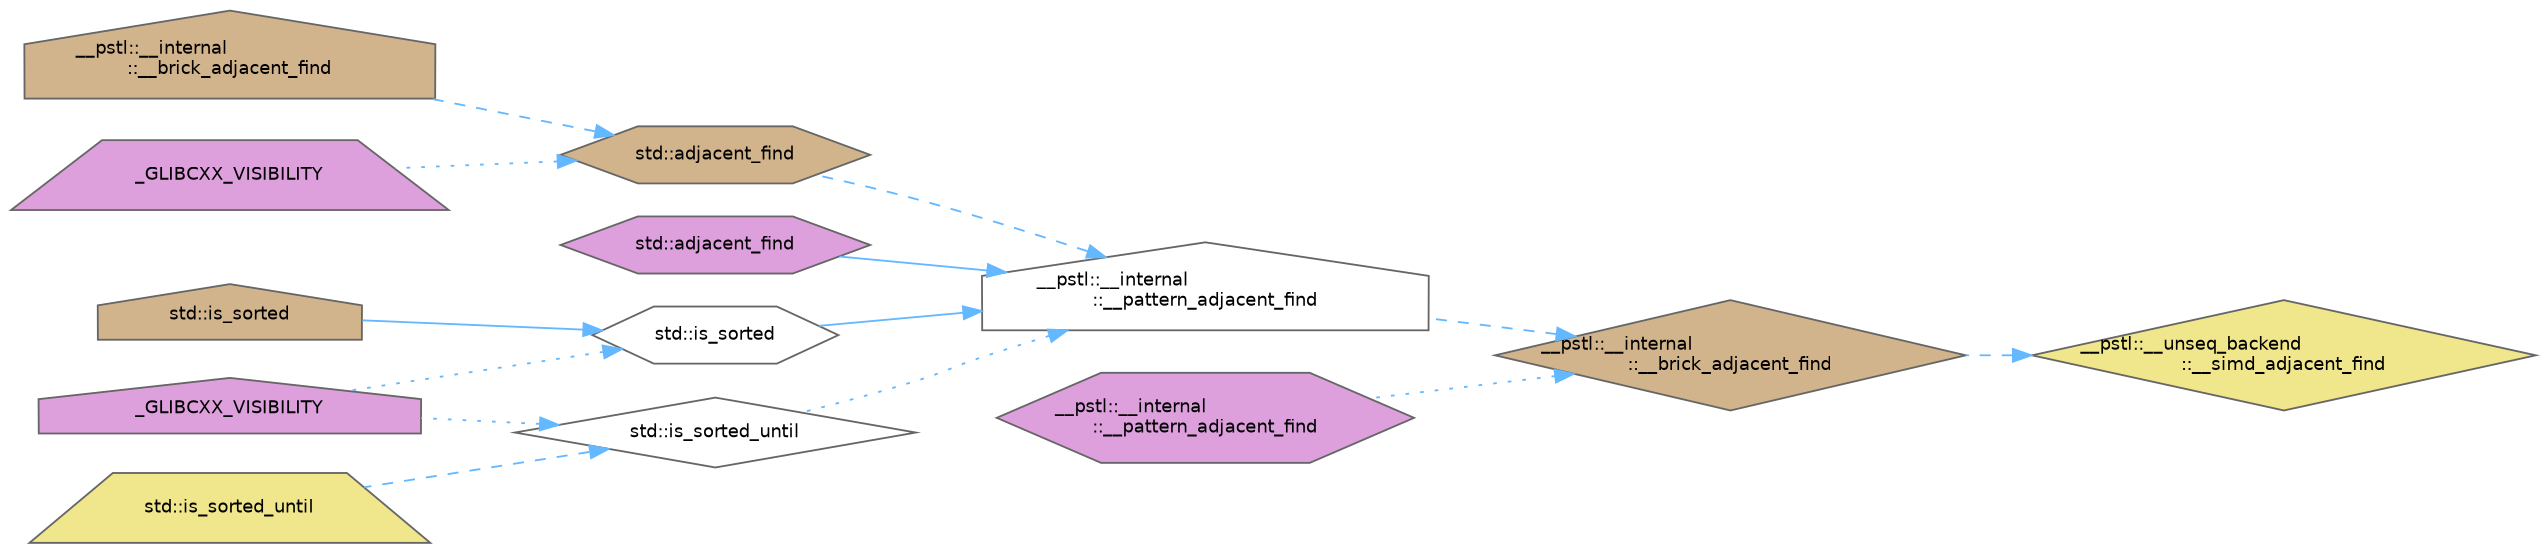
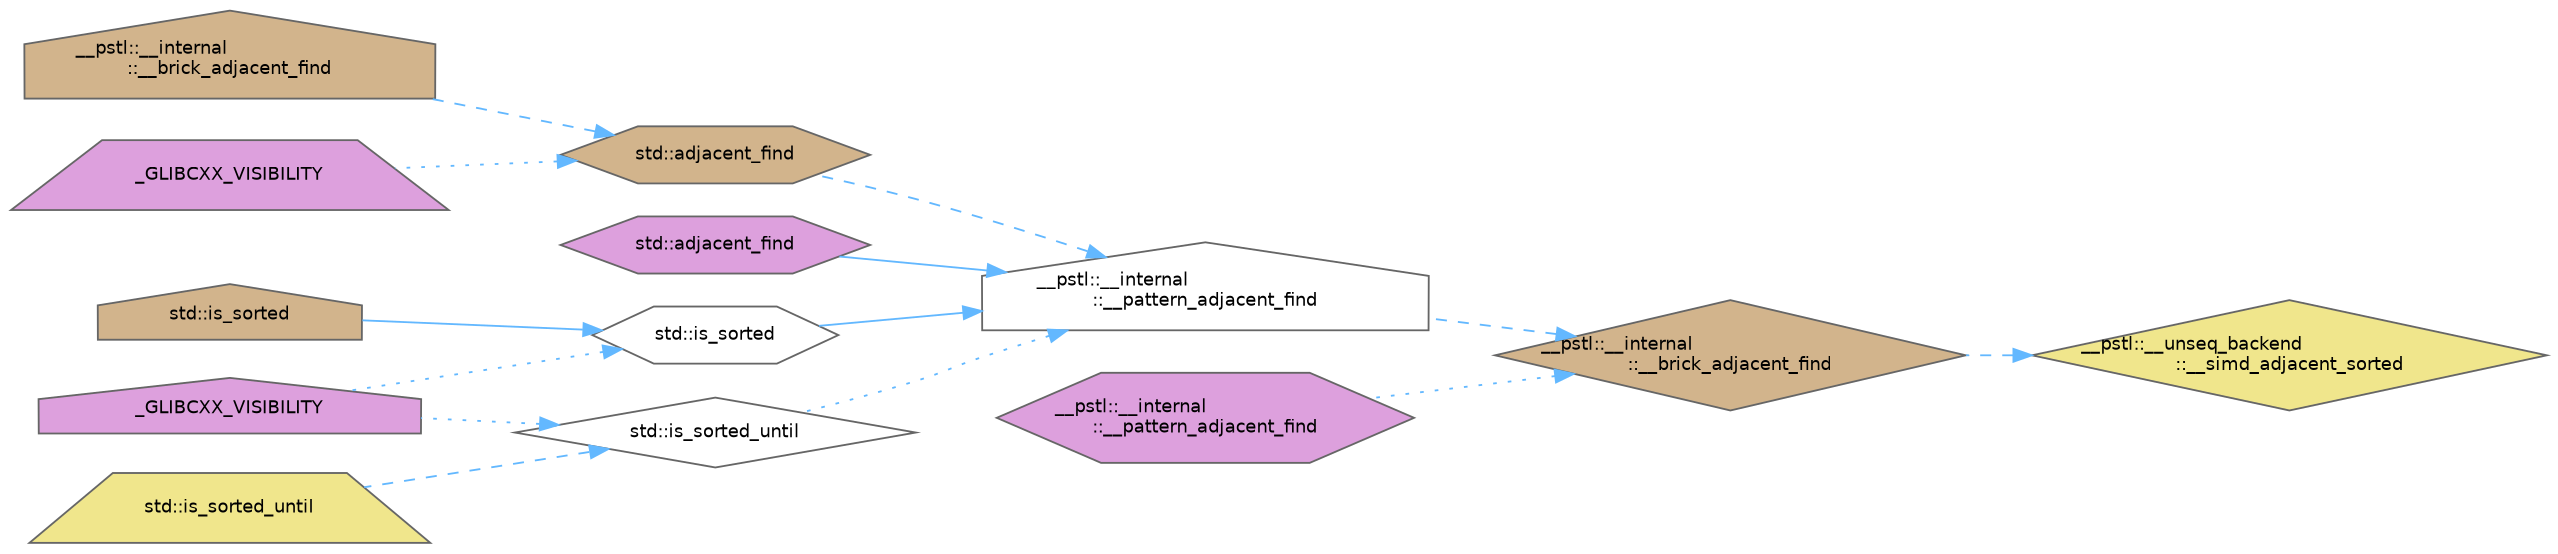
node "__pstl::__unseq_backend ::__simd_adjacent_find": label "__pstl::__unseq_backend ::__simd_adjacent_find" -> "__pstl::__unseq_backend ::__simd_adjacent_sorted"
